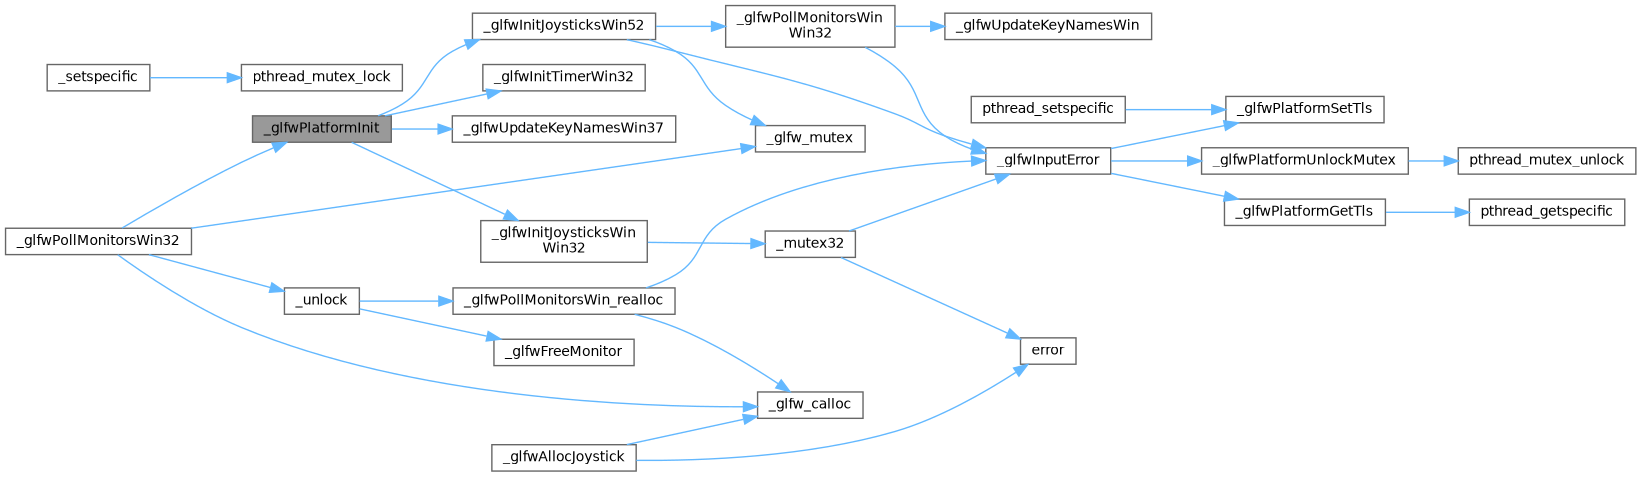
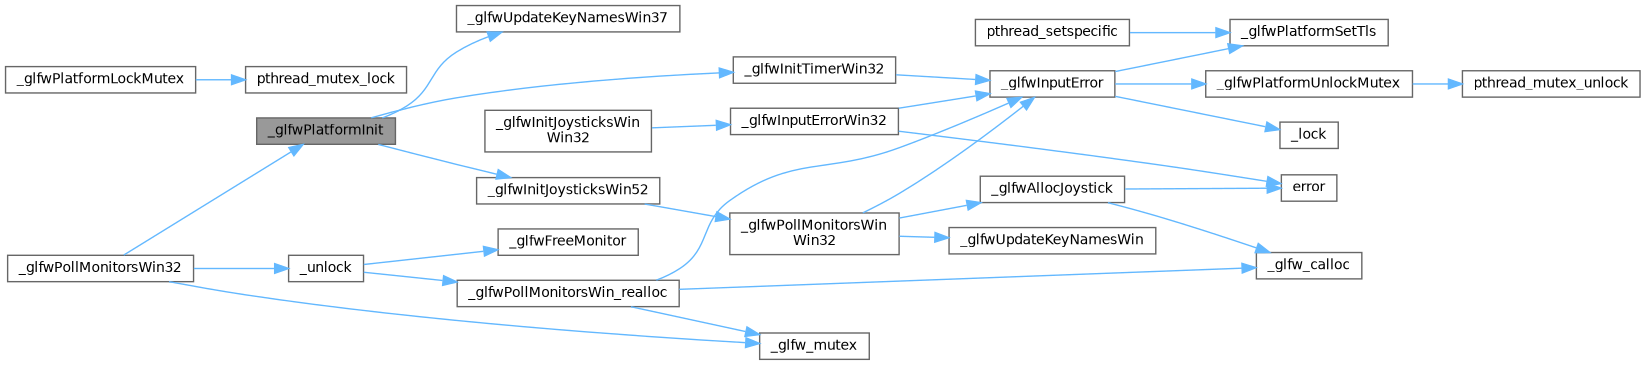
node "_setspecific": label "_setspecific" -> "_glfwPlatformLockMutex"
edge "_glfwInitJoysticksWin52" -> "_glfw_mutex": now "_glfwPollMonitorsWin_realloc" -> "_glfw_mutex"
edge "_glfwInitJoysticksWin52" -> "_glfwInputError": now "_glfwInitTimerWin32" -> "_glfwInputError"
edge "_glfwPlatformInit" -> "_glfwInitJoysticksWin Win32": removed
edge "_glfwPollMonitorsWin Win32" -> "_glfwAllocJoystick": added
node "_glfwPlatformGetTls": label "_glfwPlatformGetTls" -> "_lock"
node "pthread_getspecific": removed
node "_mutex32": label "_mutex32" -> "_glfwInputErrorWin32"
edge "_glfwPollMonitorsWin32" -> "_glfw_calloc": removed
